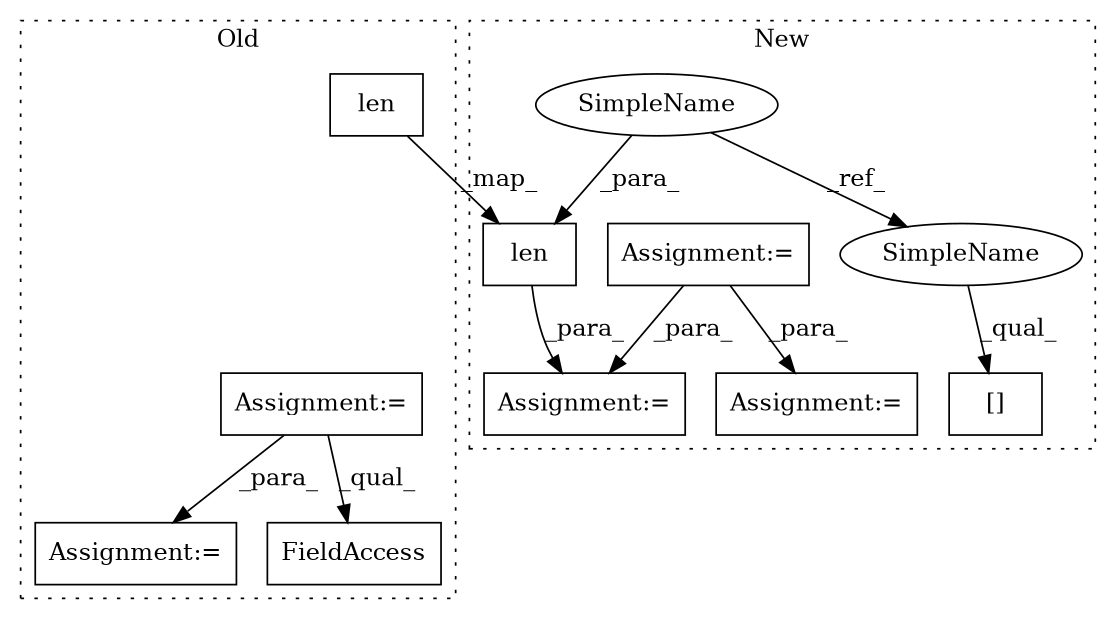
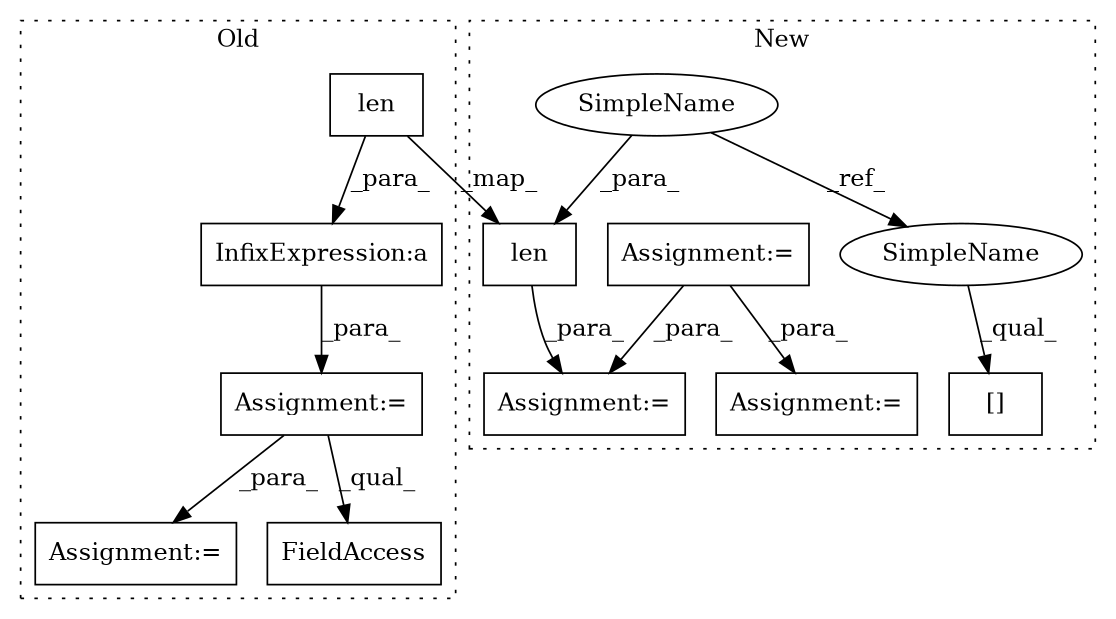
node "InfixExpression:a": added
